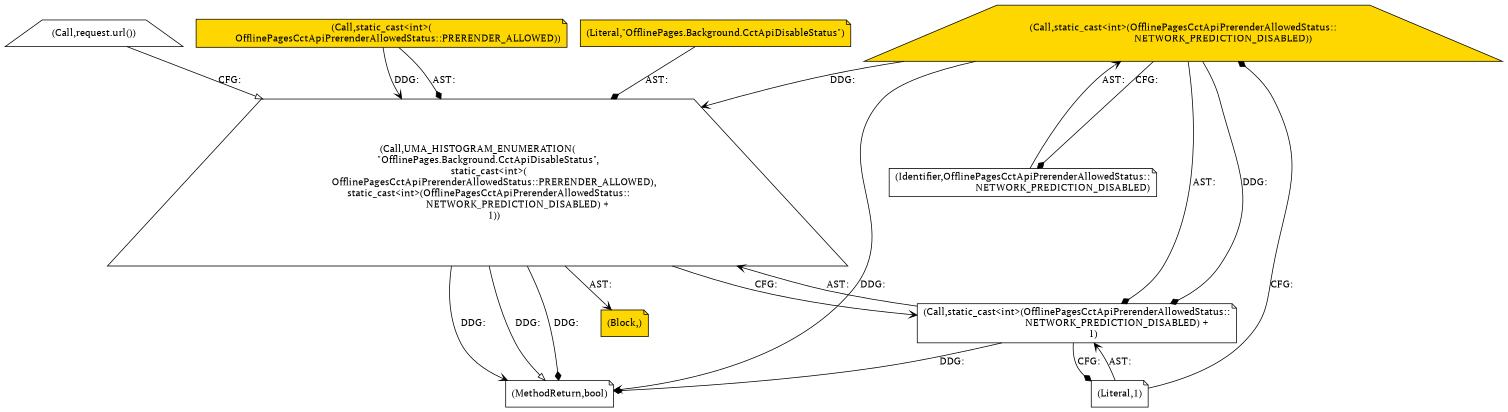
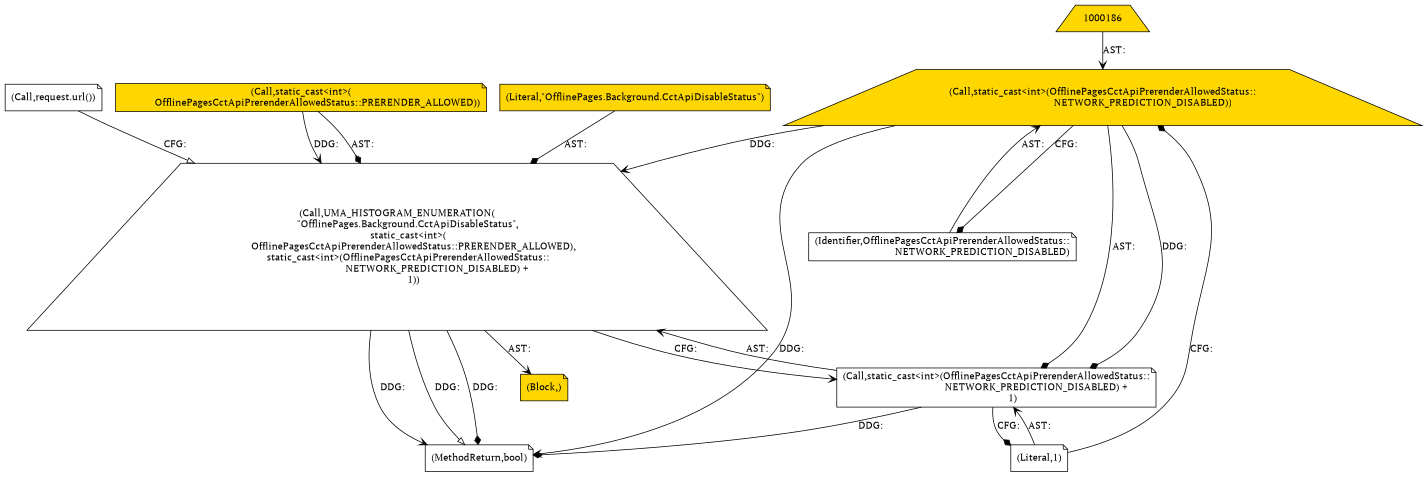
node "1000186": added
node "(Call,request.url())": shape trapezium -> note
